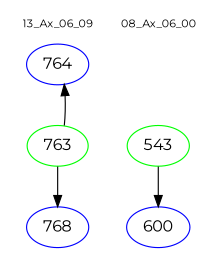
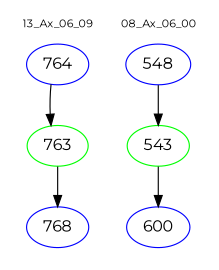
node "548": added
edge "763" -> "764": reversed
